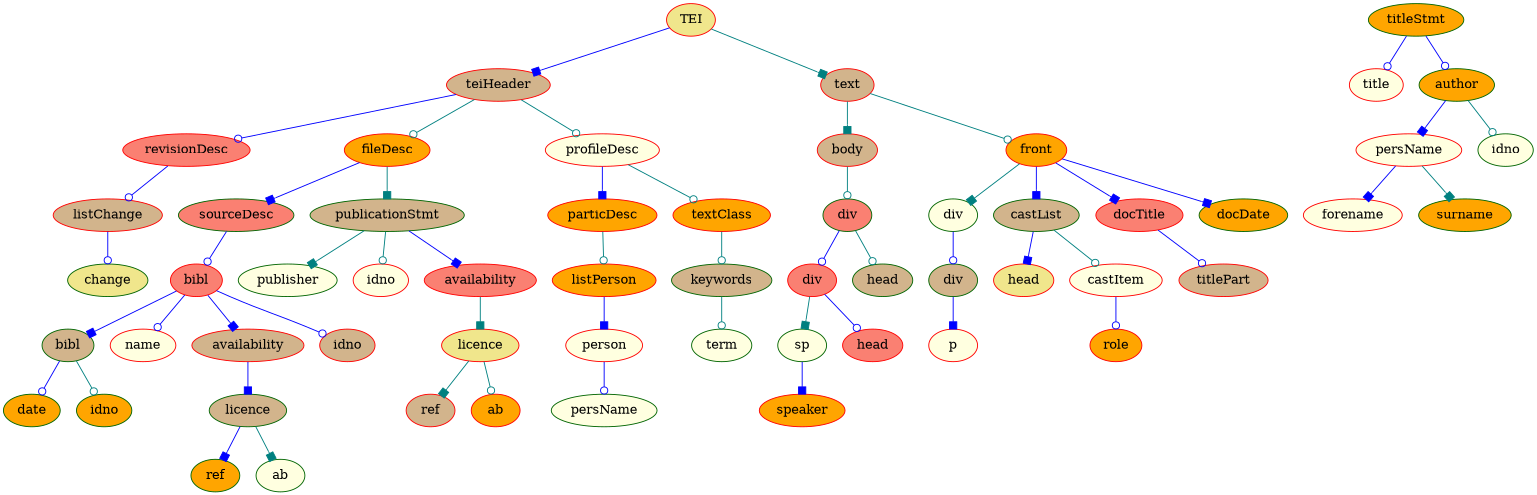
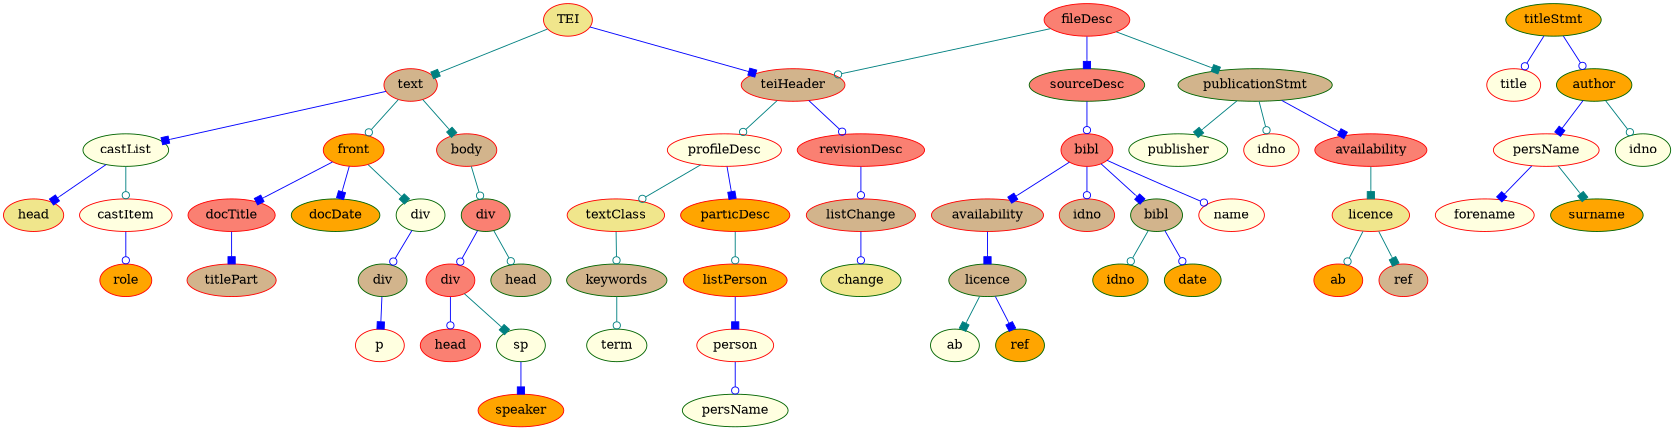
edge "teiHeader" -> "fileDesc": reversed
node "fileDesc": fillcolor orange -> salmon
edge "front" -> "castList": now "text" -> "castList"
node "textClass": fillcolor orange -> khaki
node "castList": fillcolor tan -> lightyellow
edge "docTitle" -> "titlePart": arrowhead odot -> box
